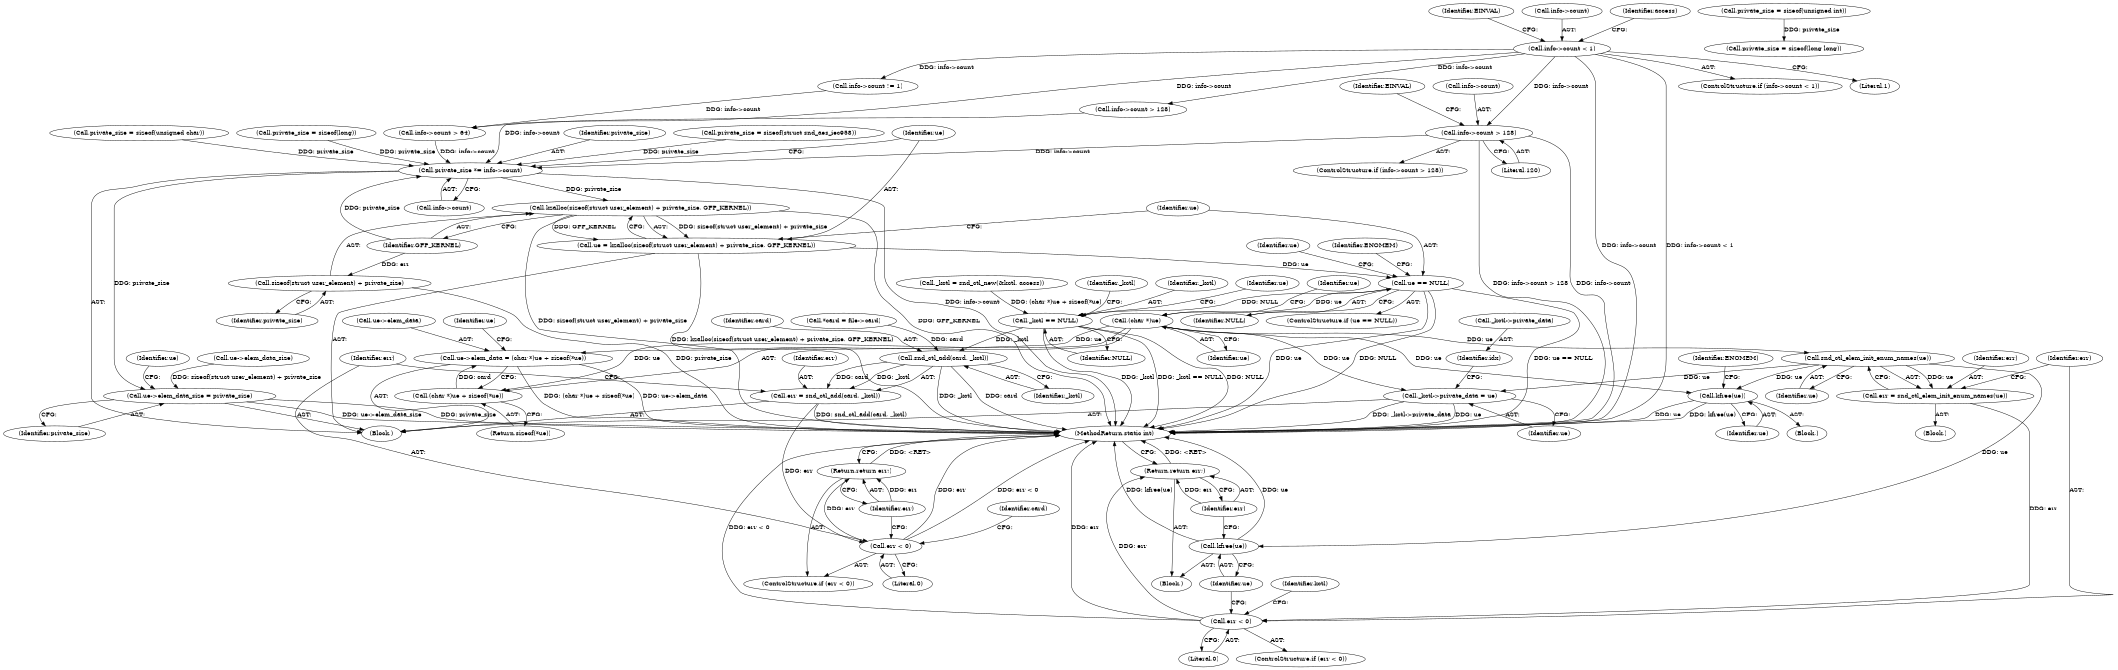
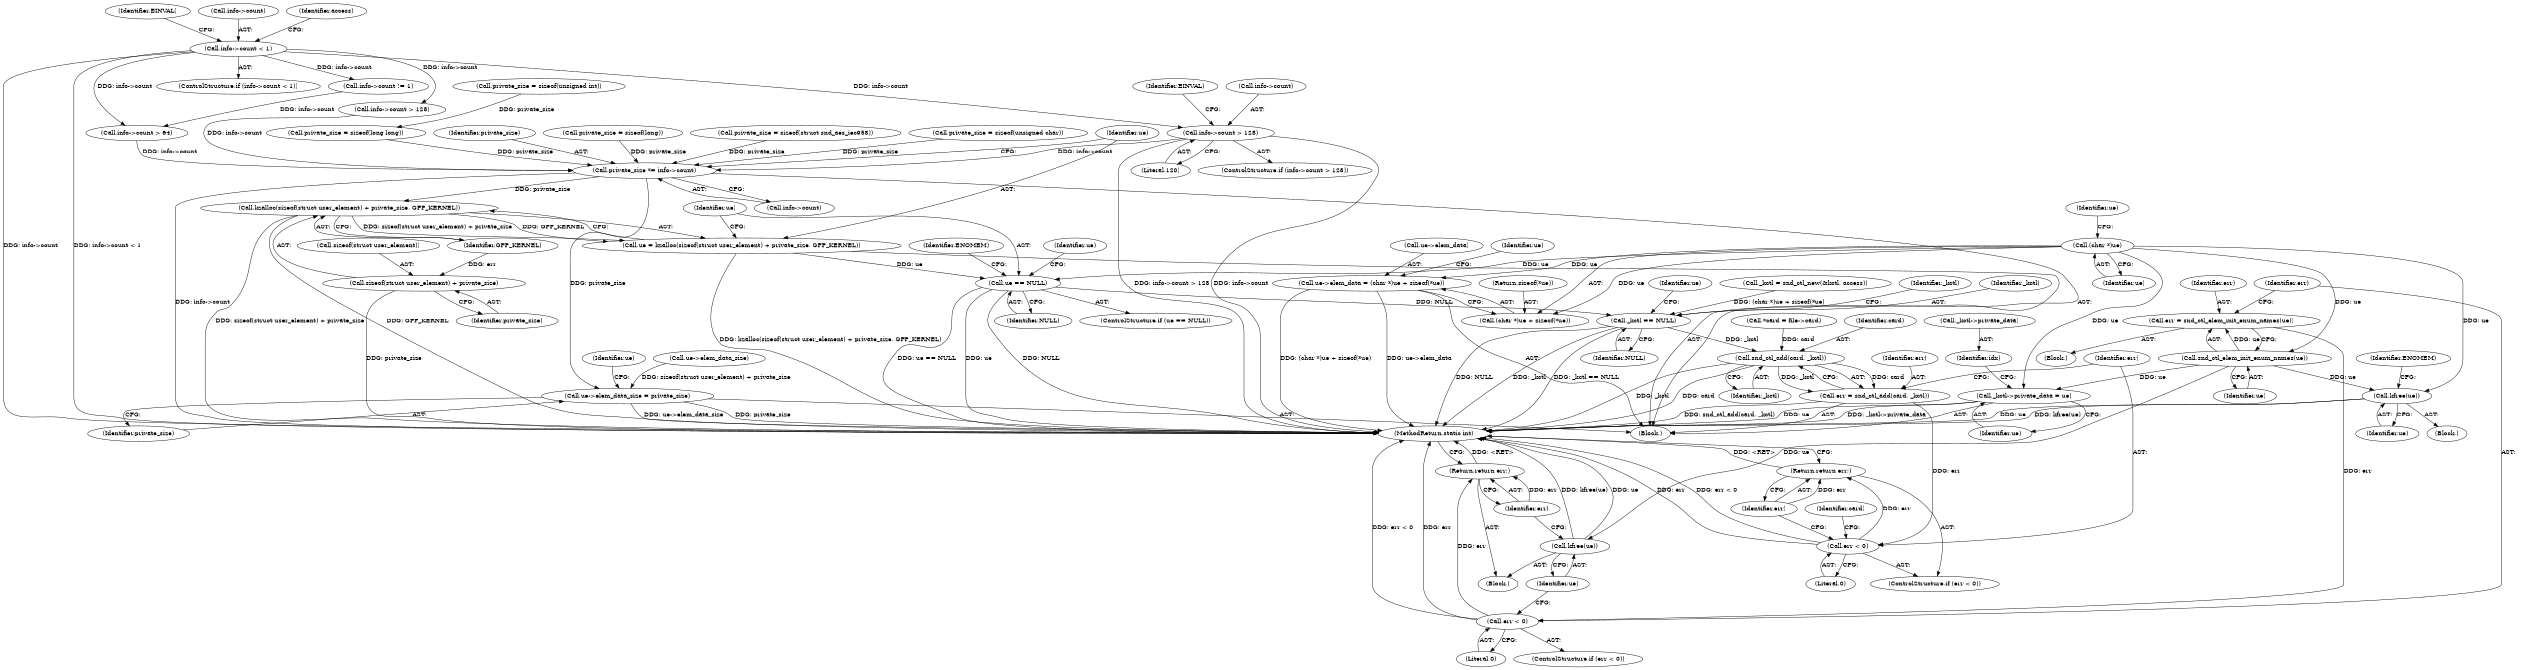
node "(Literal,1)": removed
edge "(Identifier,GFP_KERNEL)" -> "(Call,private_size *= info->count)": now "(Call,private_size = sizeof(long long))" -> "(Call,private_size *= info->count)"
node "(Call,sizeof(struct user_element))": added
edge "(Call,ue == NULL)" -> "(Call,(char *)ue)": reversed
edge "(Call,(char *)ue + sizeof(*ue))" -> "(Call,ue->elem_data = (char *)ue + sizeof(*ue))": label "DDG: card" -> "AST: "
edge "(Call,err = snd_ctl_add(card, _kctl))" -> "(Call,snd_ctl_add(card, _kctl))": added, label "CFG:"
edge "(Call,(char *)ue + sizeof(*ue))" -> "(Return,sizeof(*ue))": removed, label "CFG:"
node "(Identifier,kctl)": removed
